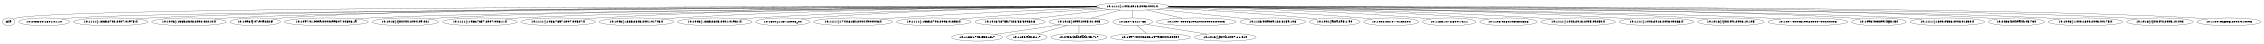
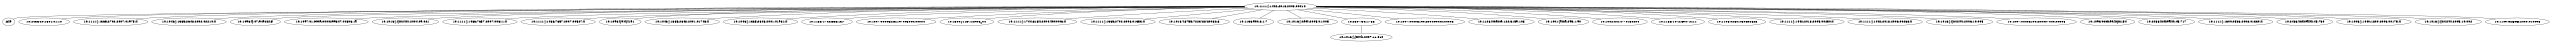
node "10.1093/ije/dyl191": added
node "10.1016/j.ijnurstu.2006.10.105": label "10.1016/j.ijnurstu.2006.10.105" -> "10.1016/j.ijnurstu.2006.10.005"
edge "10.2307/3411758" -- "10.1097/00006223-197905000-00004": now "10.1111/j.1442-2018.2008.00414." -- "10.1097/00006223-197905000-00004"
edge "10.1016/j.nedt.2005.01.005" -- "10.1186/1742-5581-3-7": now "10.1111/j.1442-2018.2008.00414." -- "10.1186/1742-5581-3-7"
edge "10.1016/j.nedt.2005.01.005" -- "10.1136/ebn.3.1.7": now "10.1111/j.1442-2018.2008.00414." -- "10.1136/ebn.3.1.7"
edge "10.1016/j.nedt.2005.01.005" -- "10.2486/indhealth.45.717": now "10.1111/j.1442-2018.2008.00414." -- "10.2486/indhealth.45.717"
